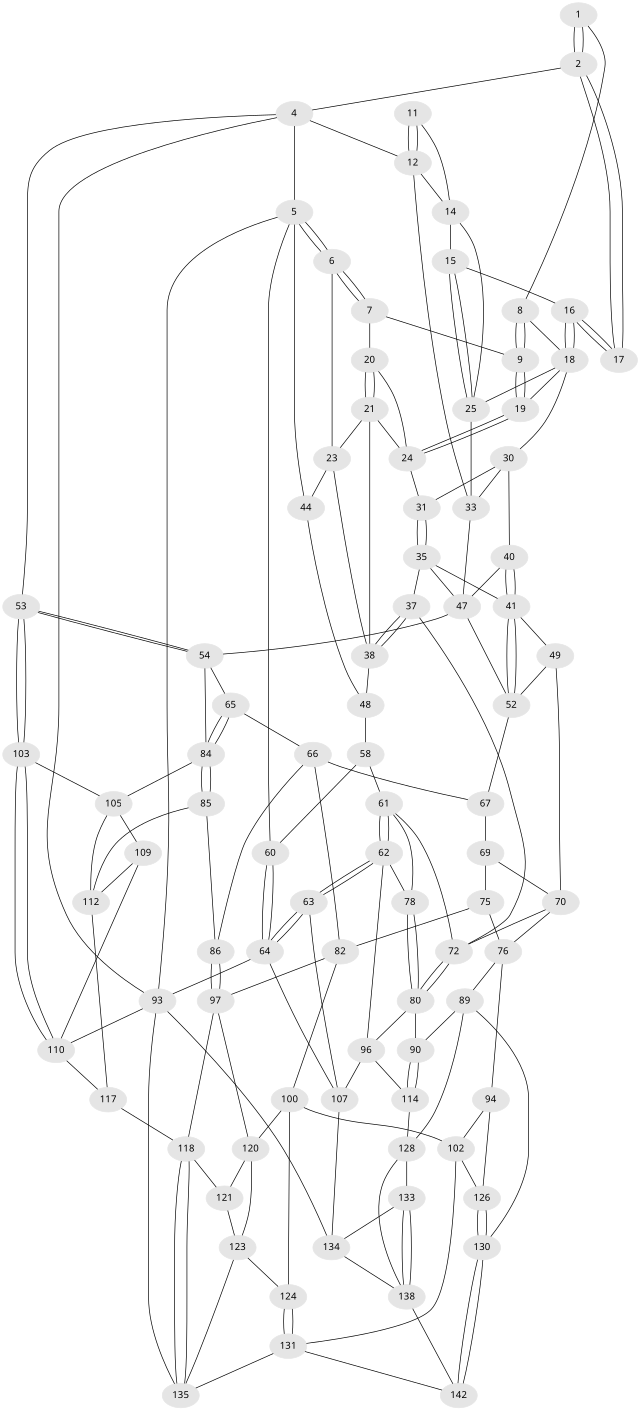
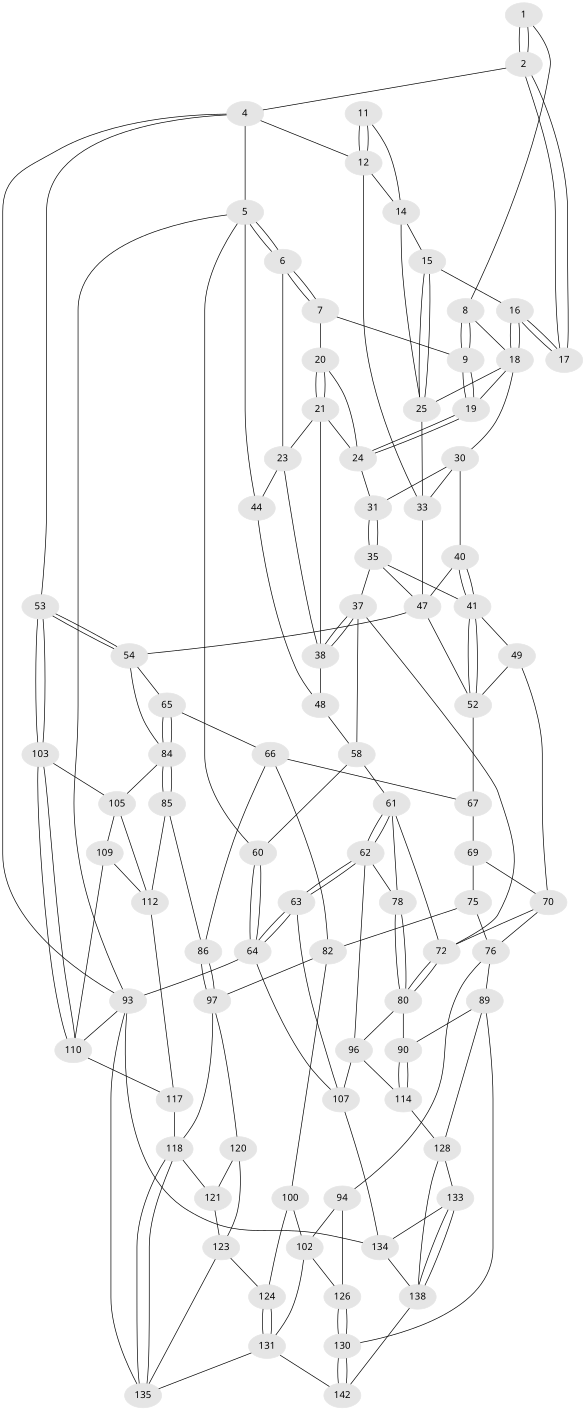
edge "37" -- "58": added
edge "100" -- "120": removed
